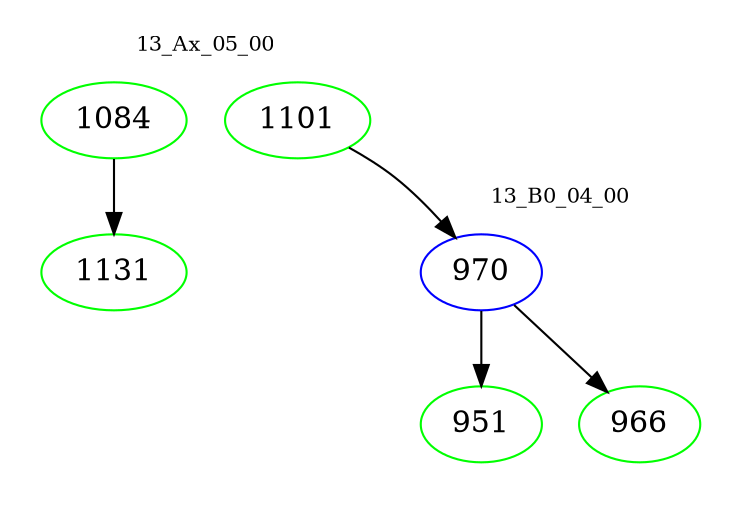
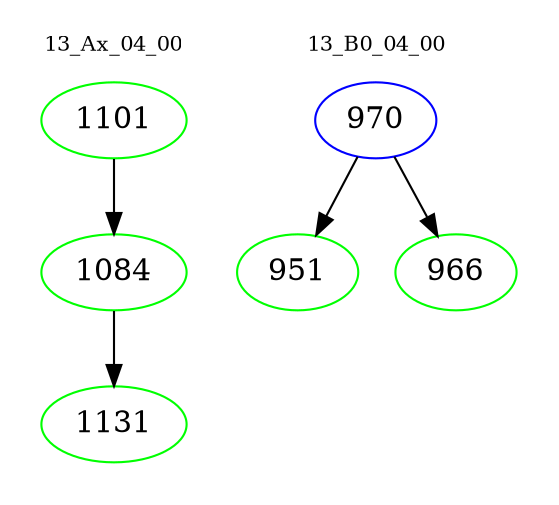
cluster "13_Ax_05_00": label "13_Ax_05_00" -> "13_Ax_04_00"
edge "1101" -> "970": now "1101" -> "1084"
